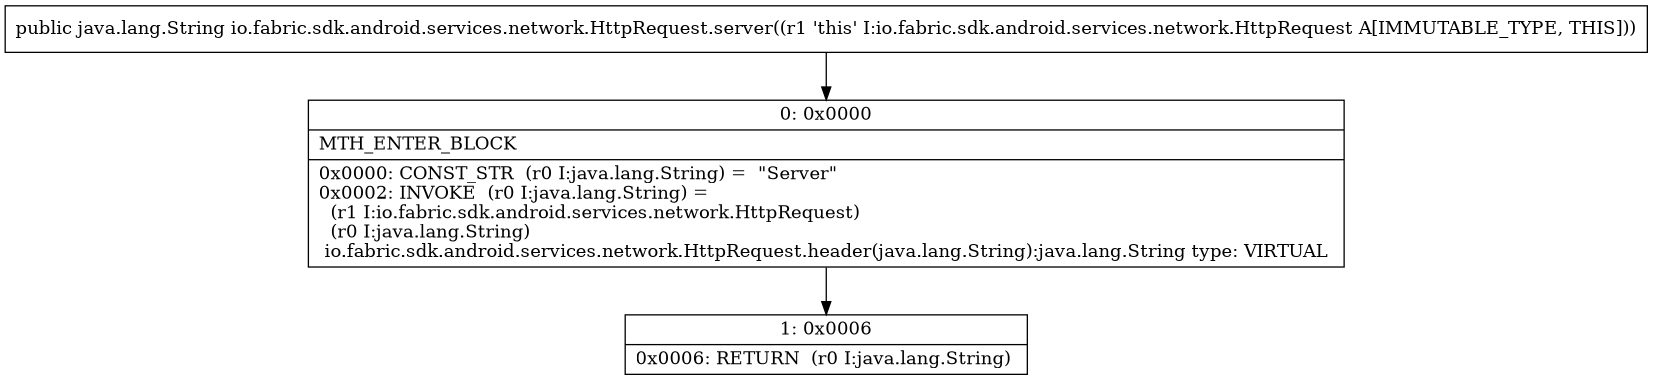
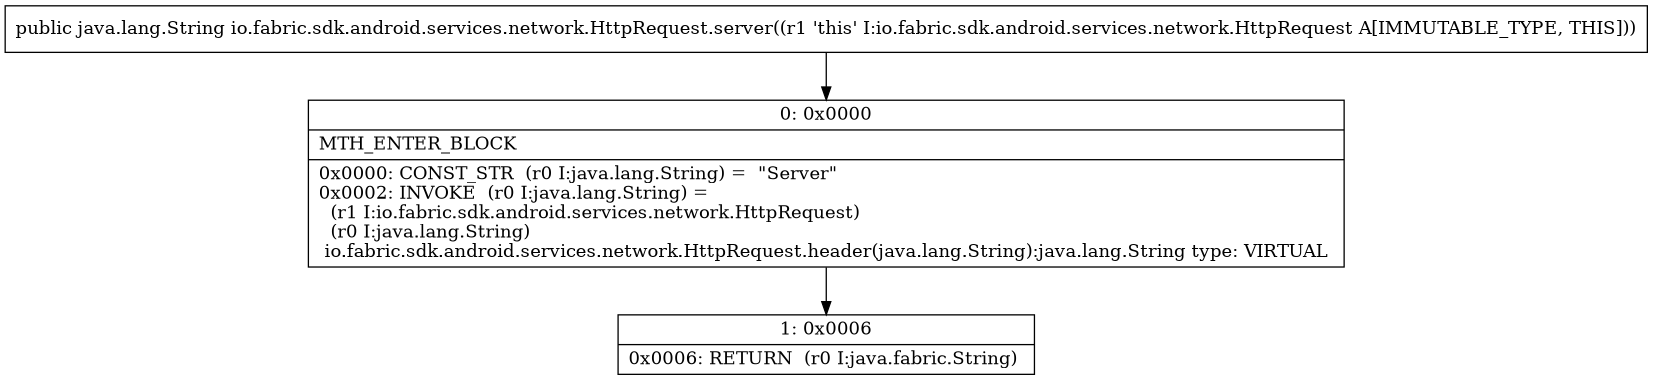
node "1: 0x0006": text "0x0006: RETURN  (r0 I:java.lang.String)" -> "0x0006: RETURN  (r0 I:java.fabric.String)"
